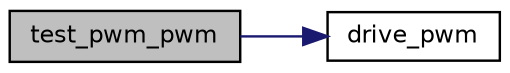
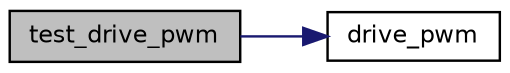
node "test_pwm_pwm": label "test_pwm_pwm" -> "test_drive_pwm"
